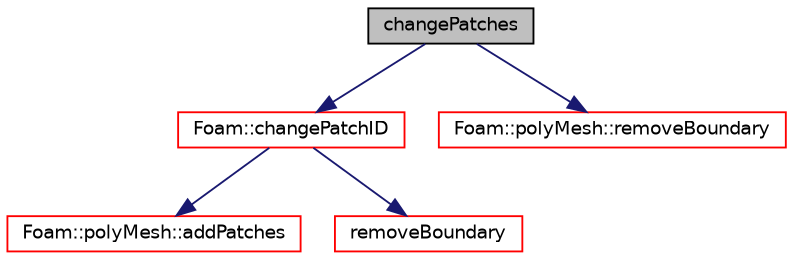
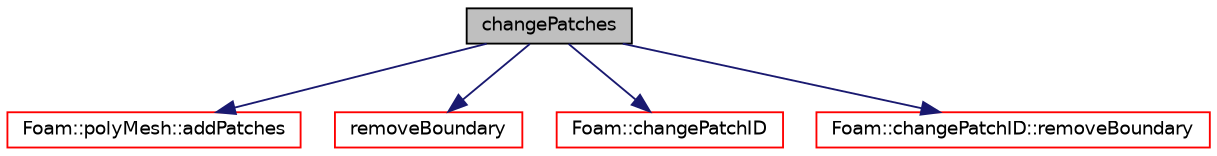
node "Foam::polyMesh::removeBoundary": label "Foam::polyMesh::removeBoundary" -> "Foam::changePatchID::removeBoundary"
edge "Foam::changePatchID" -> "Foam::polyMesh::addPatches": now "changePatches" -> "Foam::polyMesh::addPatches"
edge "Foam::changePatchID" -> "removeBoundary": now "changePatches" -> "removeBoundary"
